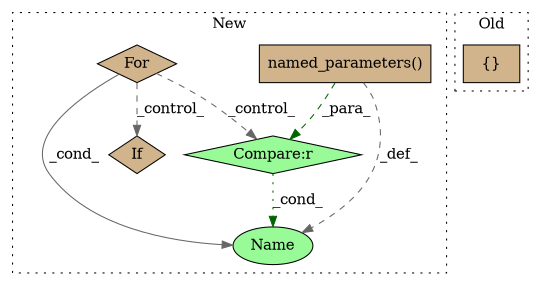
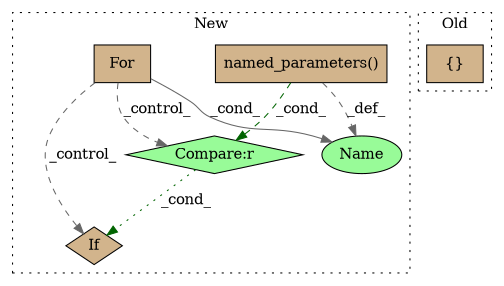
node "For": shape diamond -> box
edge "named_parameters()" -> "Compare:r": label "_para_" -> "_cond_"
edge "Compare:r" -> "Name": now "Compare:r" -> "If"
